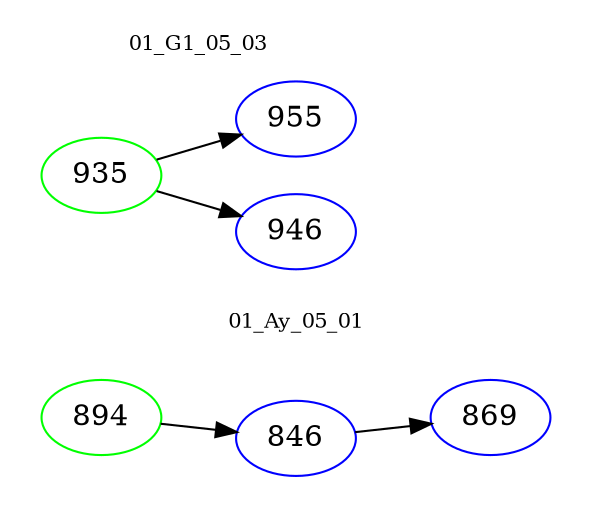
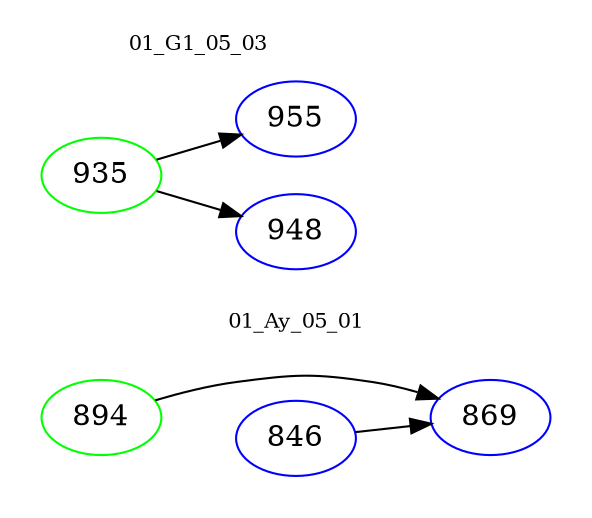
node "946": label "946" -> "948"
edge "894" -> "846": now "894" -> "869"
